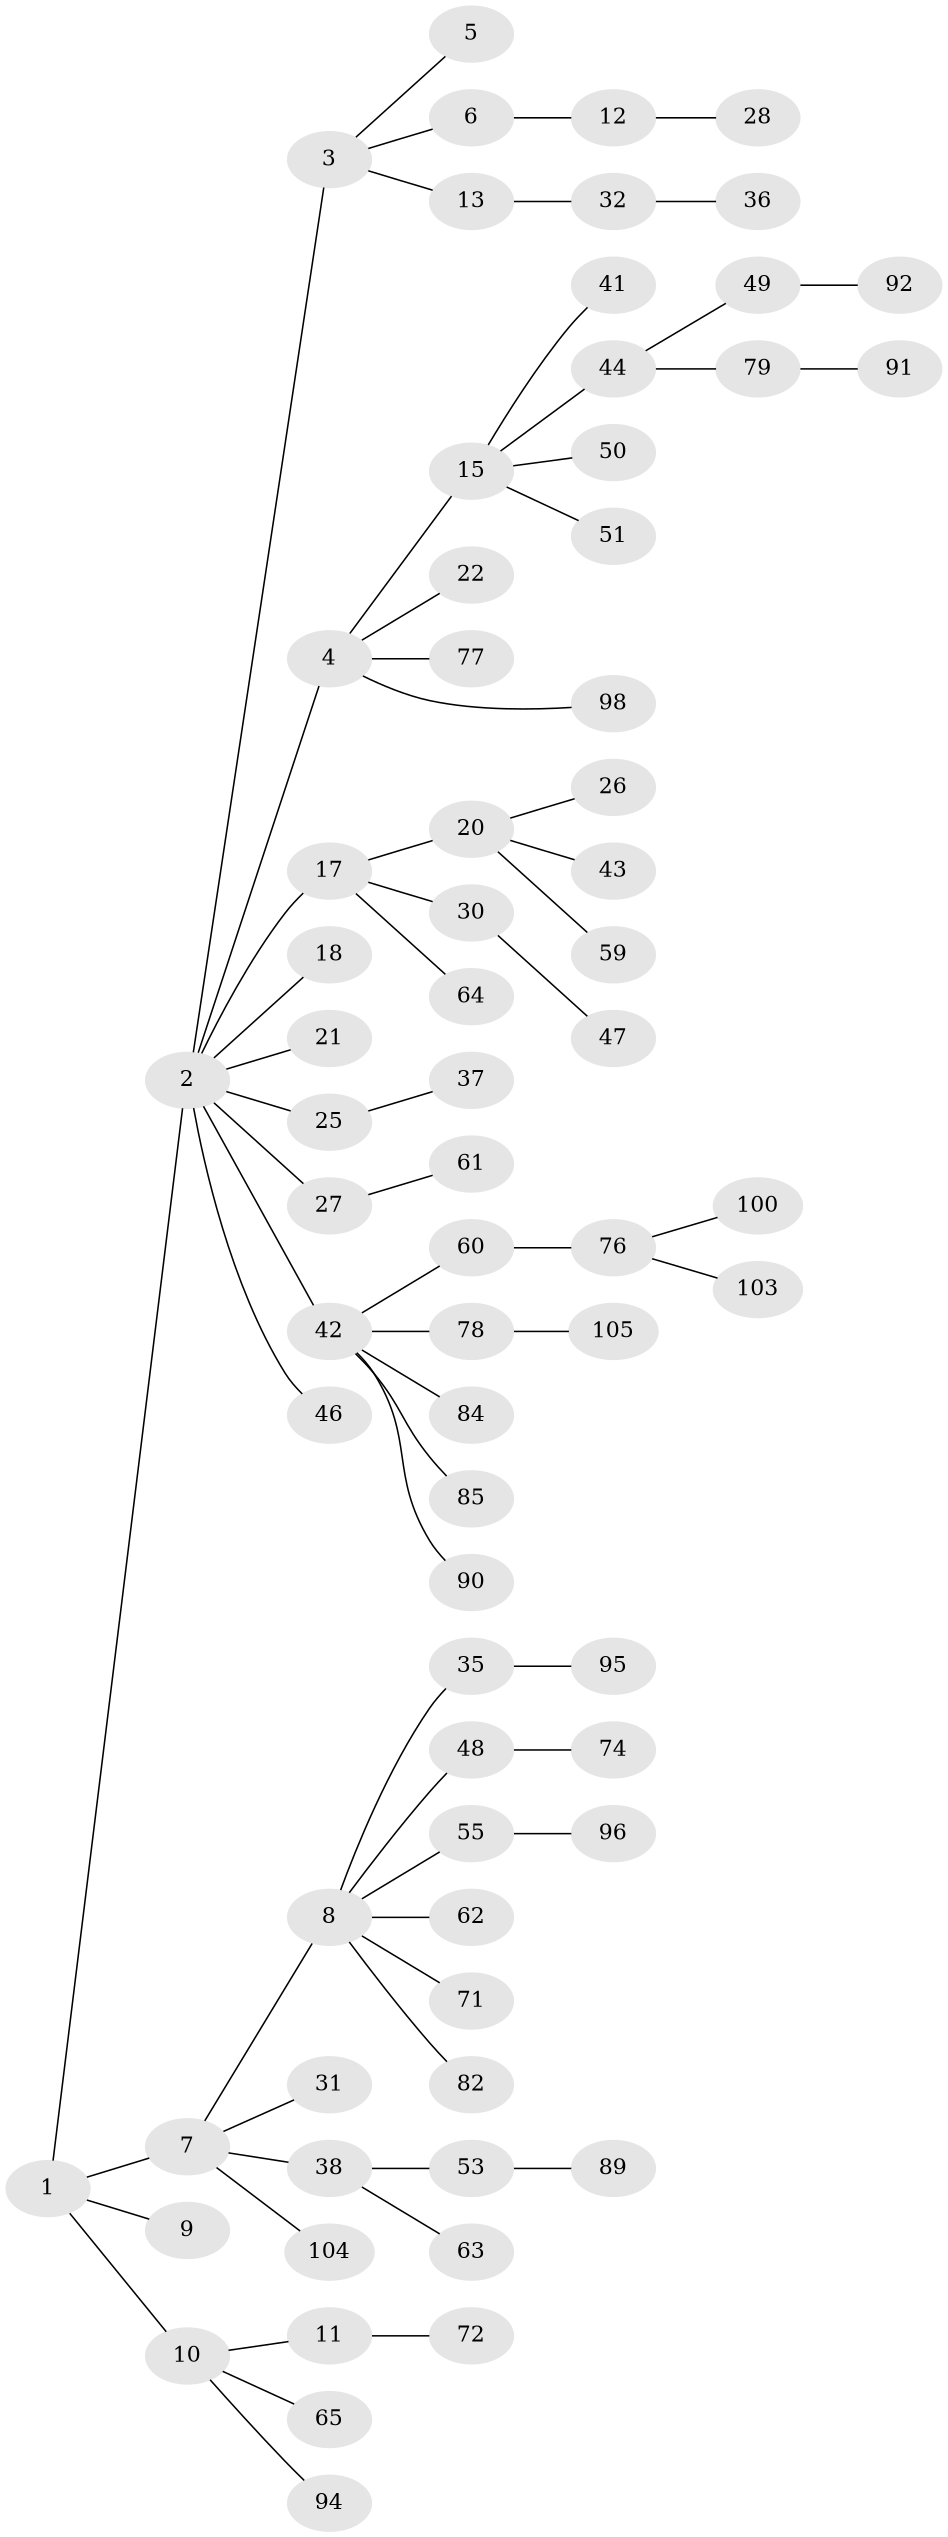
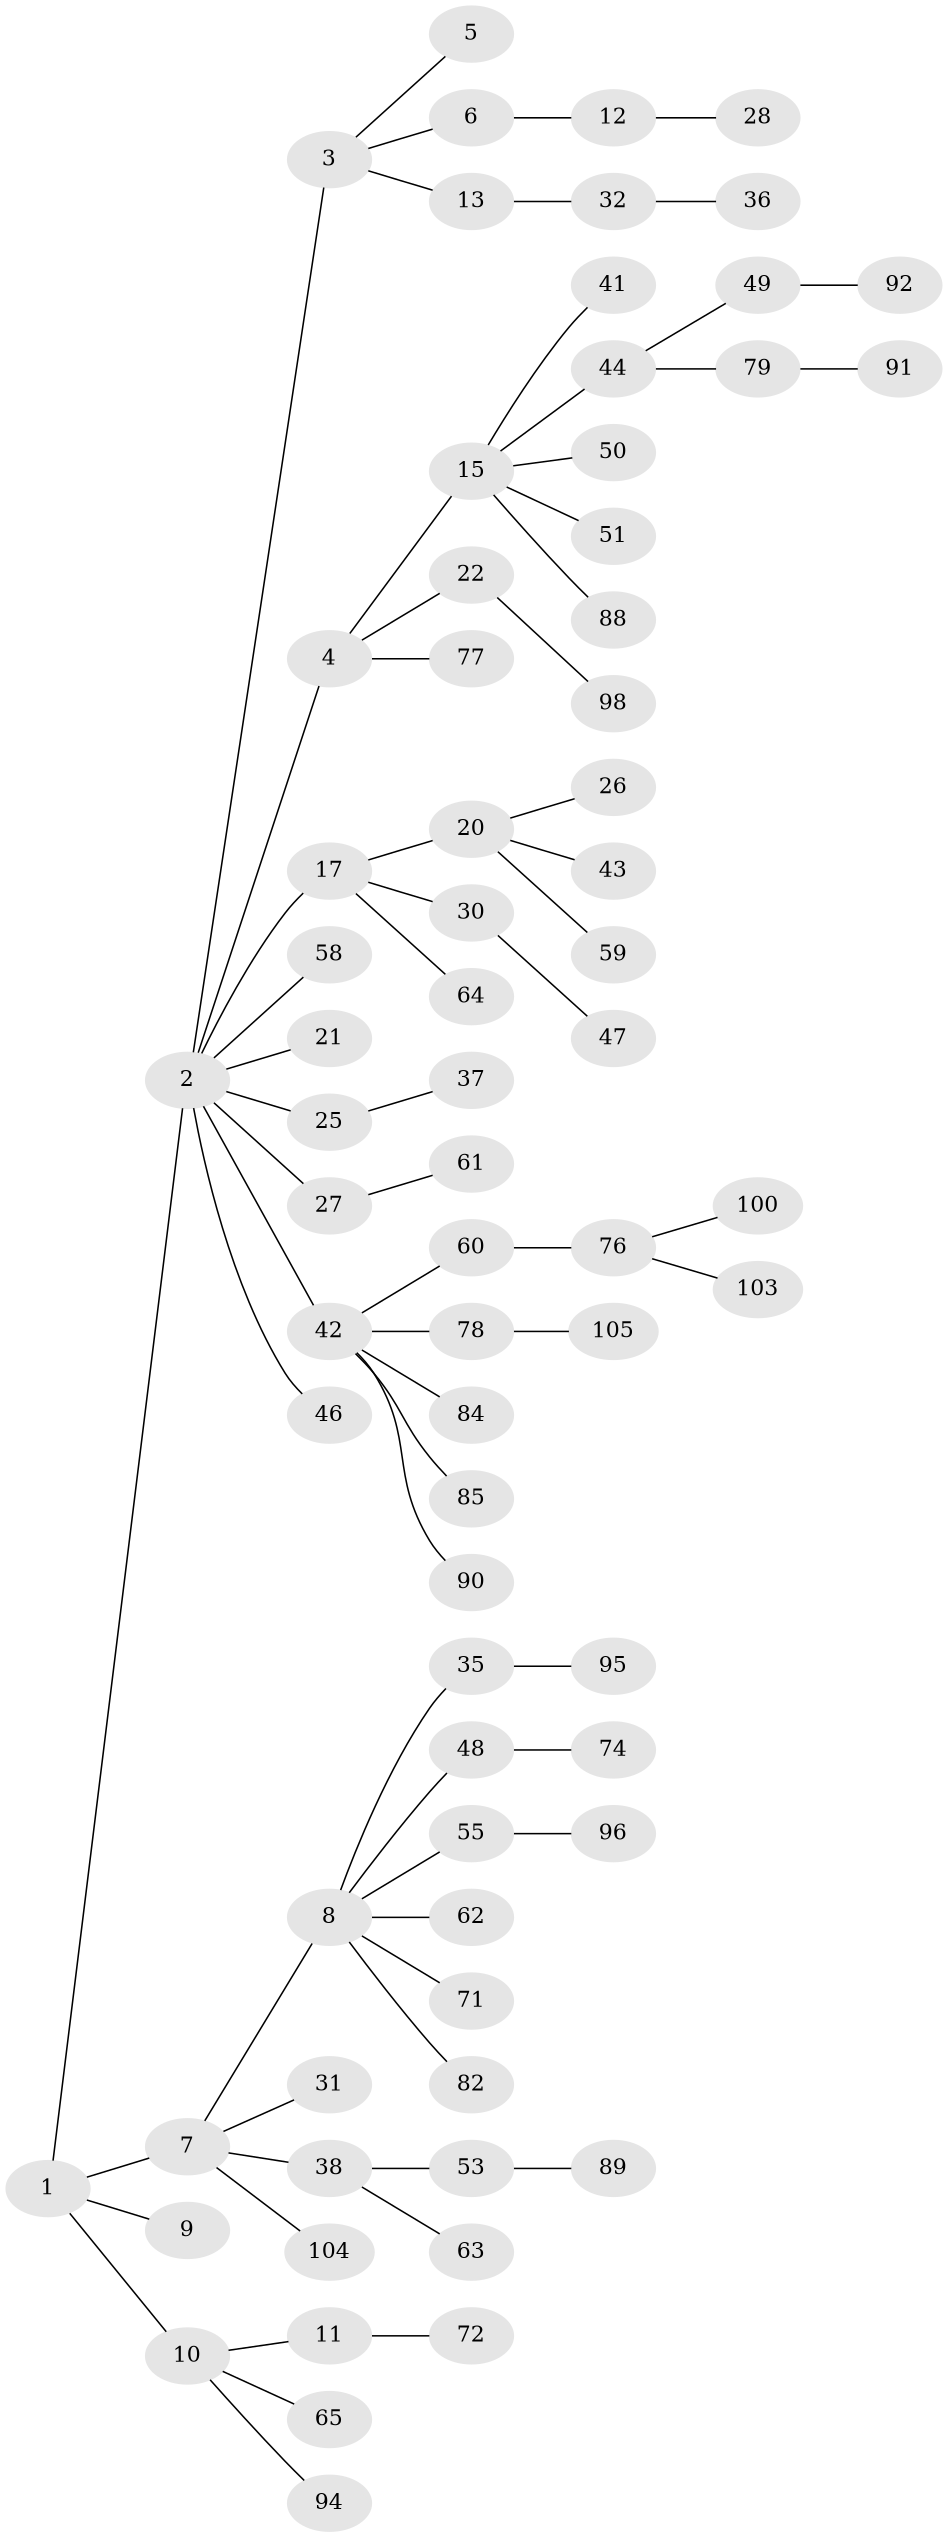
node "88": added
edge "4" -- "98": now "22" -- "98"
node "18": label "18" -> "58"
